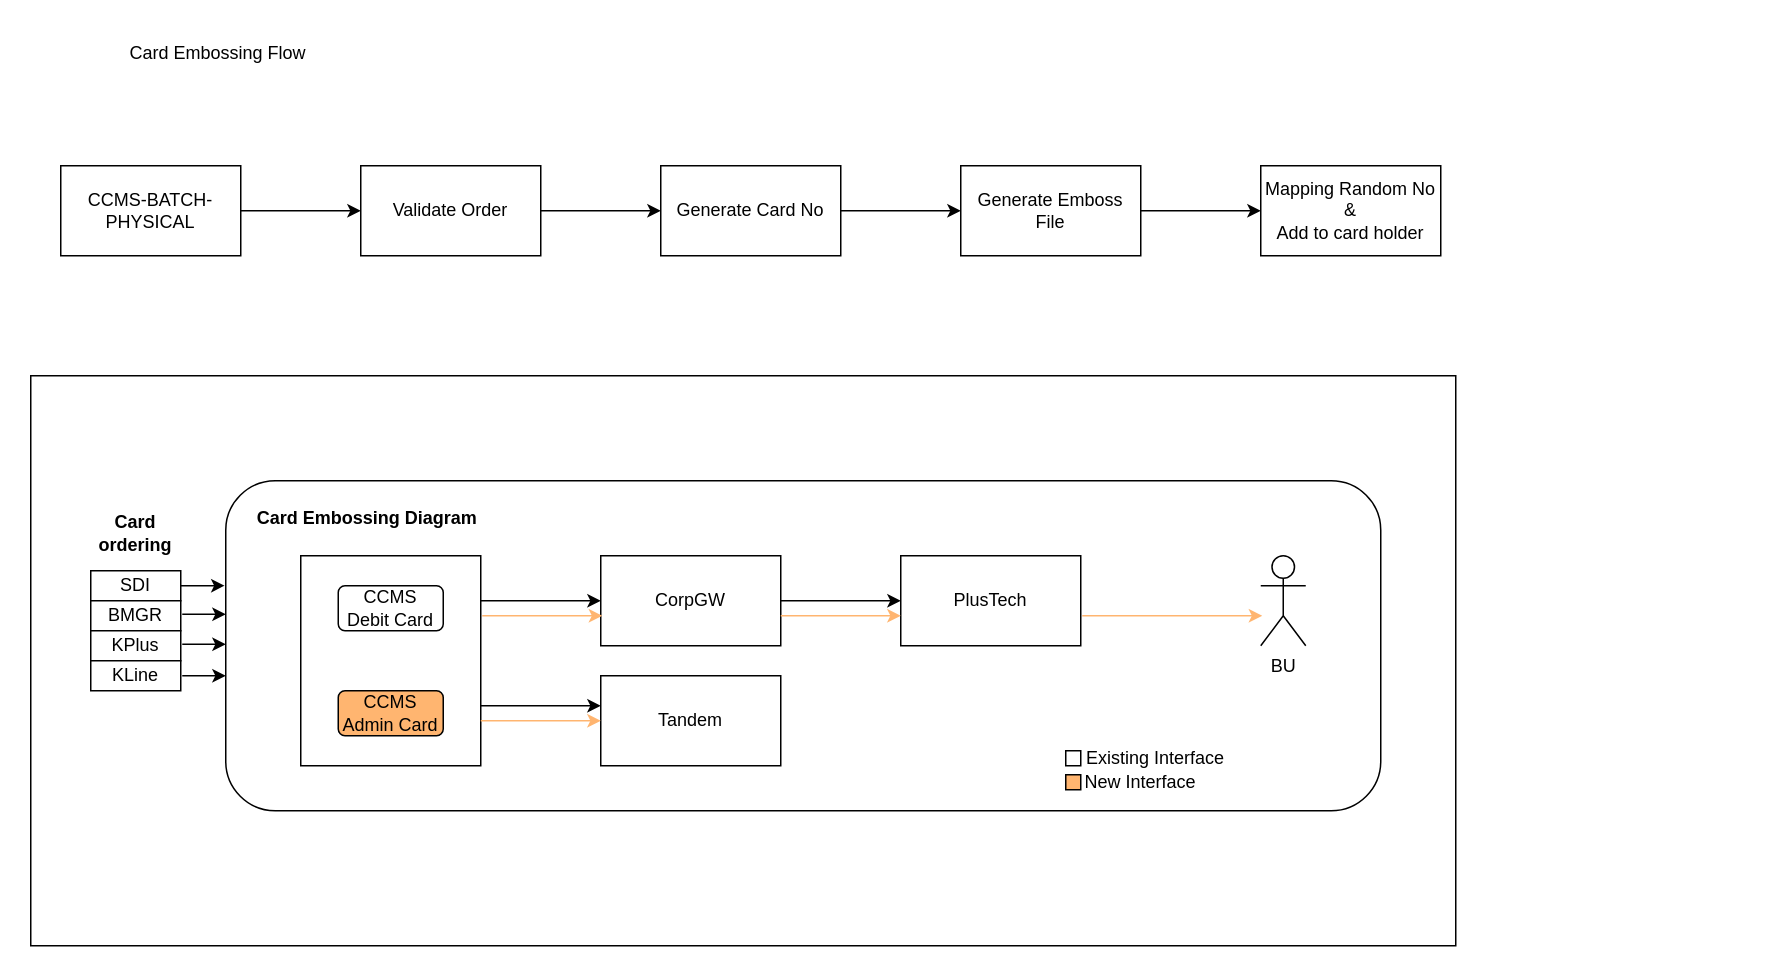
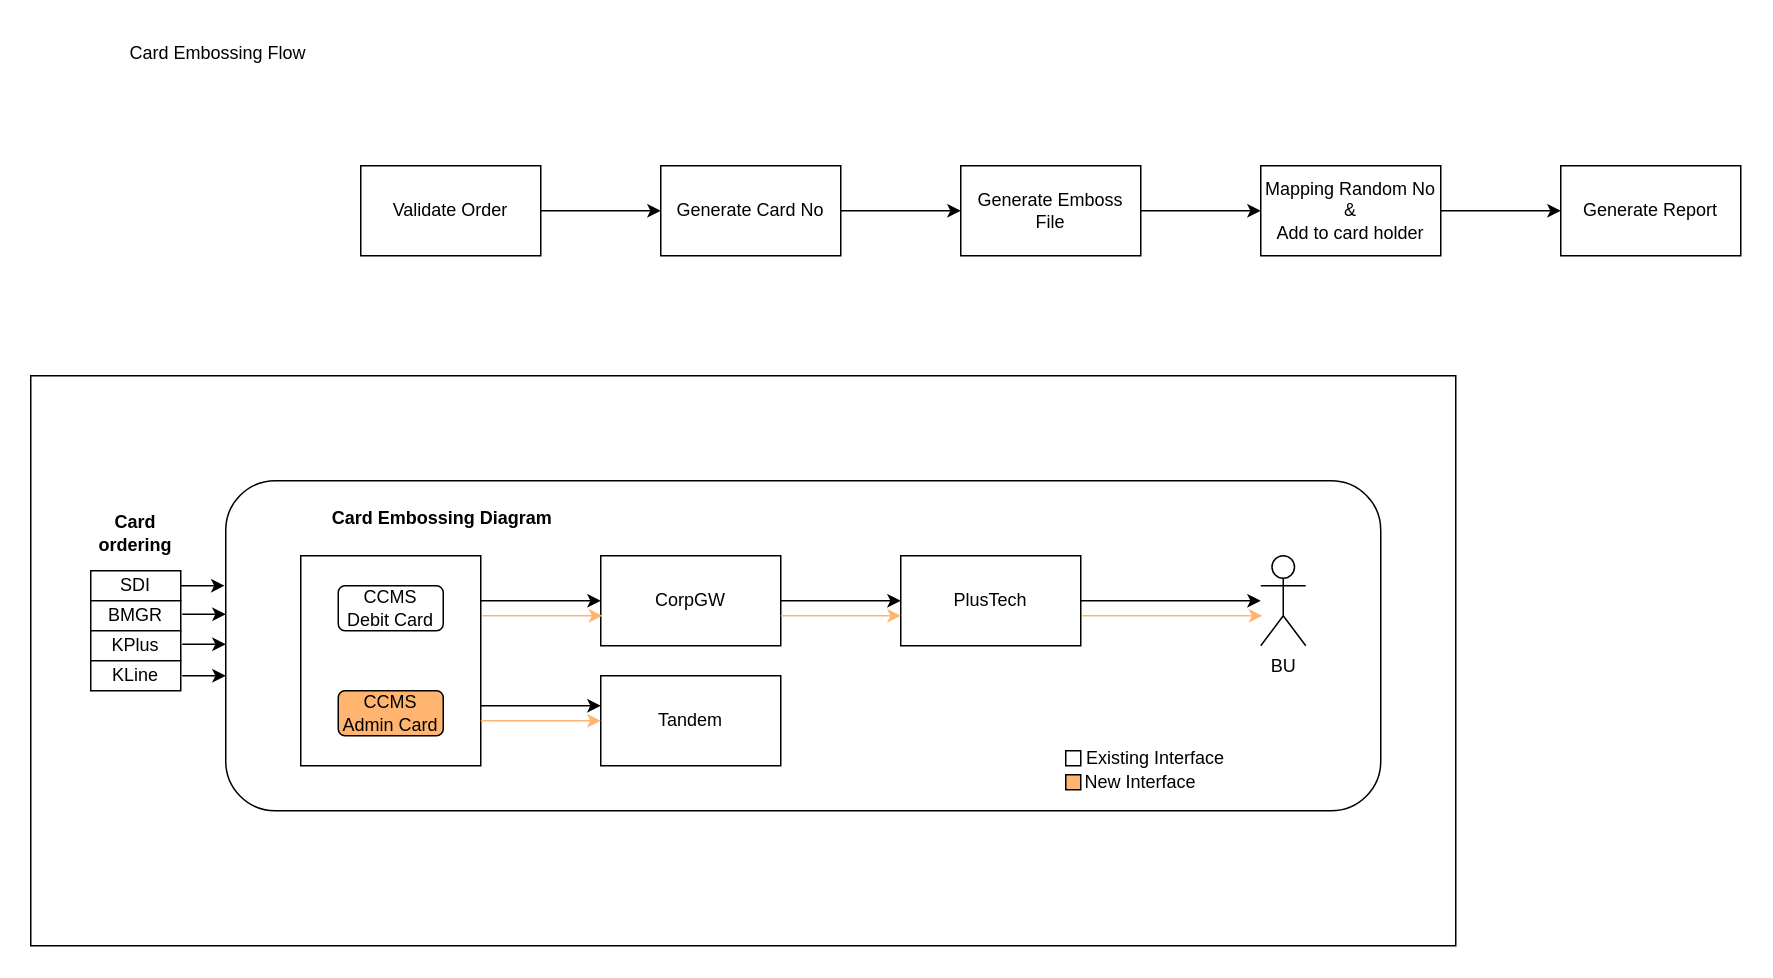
node "CCMS-BATCH-PHYSICAL": removed
edge "CCMS-BATCH-PHYSICAL" -> "Validate Order": removed
edge "Mapping Random No & Add to card holder" -> "Generate Report": added
node "Generate Report": added
node "Card Embossing Diagram": moved (368, 518) -> (443, 518)
edge "PlusTech" -> "BU": added
